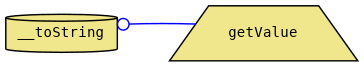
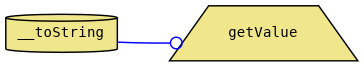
edge "getValue" -> "__toString": reversed
